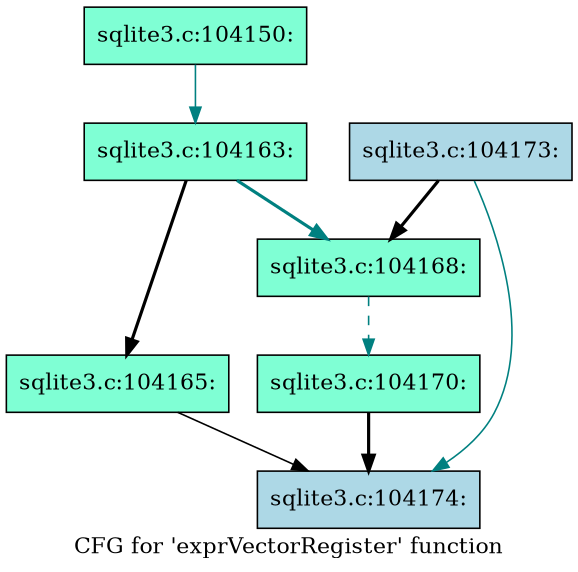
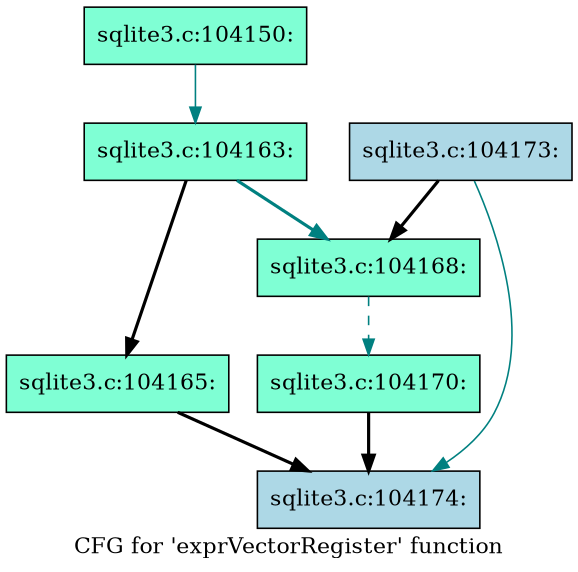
edge "sqlite3.c:104165:" -> "sqlite3.c:104174:": style solid -> bold
